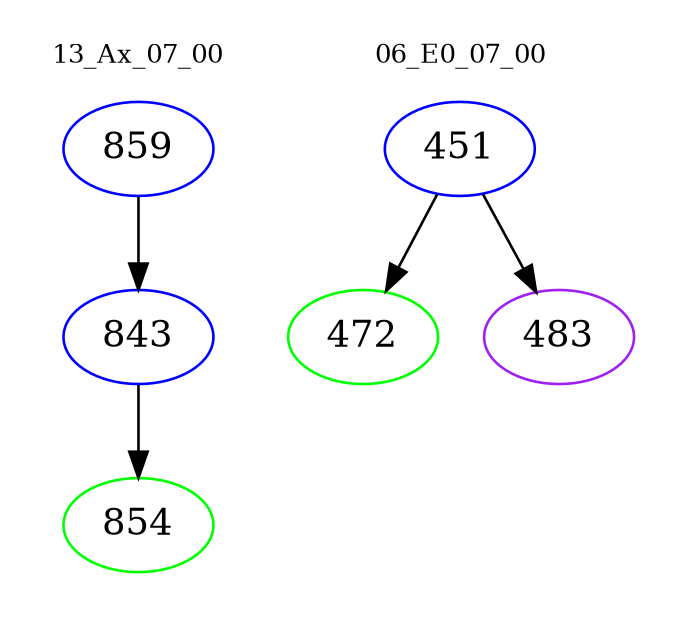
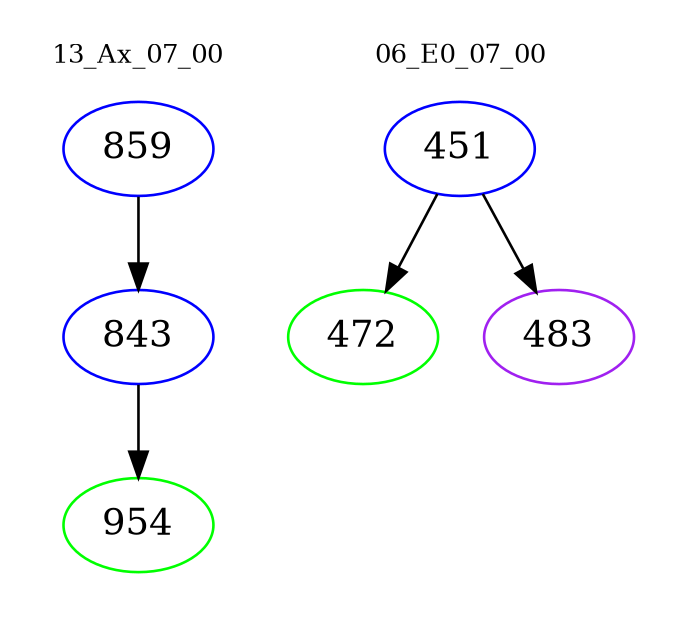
node "854": label "854" -> "954"
